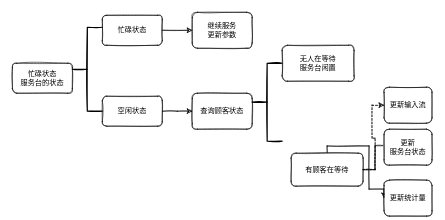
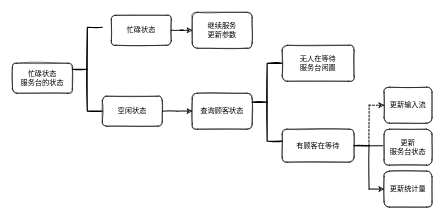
node "忙碌状态": moved (132, 30) -> (141, 30)
node "有顾客在等待": moved (327, 170) -> (318, 146)
node "更新统计量": moved (408, 198) -> (408, 189)
